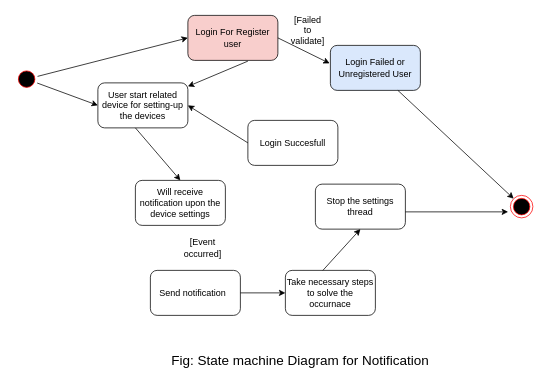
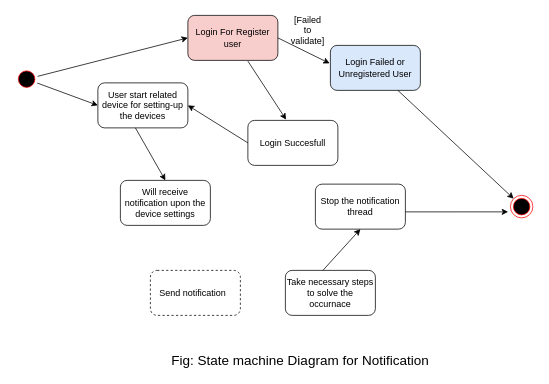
edge "Login For Register user" -> "User start related device for setting-up the devices": now "Login For Register user" -> "Login Succesfull"
node "Will receive notification upon the device settings": moved (180, 203) -> (165, 203)
node "Stop the settings thread": label "Stop the settings thread" -> "Stop the notification thread"
node "[Event occurred]": removed
node "Send notification": style solid -> dashed
edge "Send notification" -> "Take necessary steps to solve the occurnace": removed
